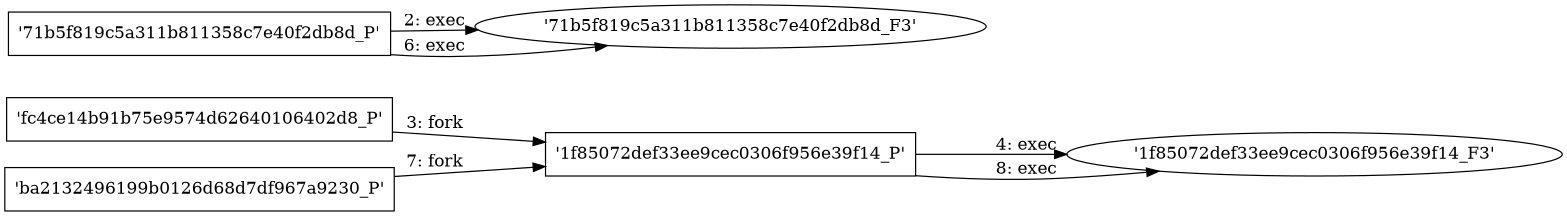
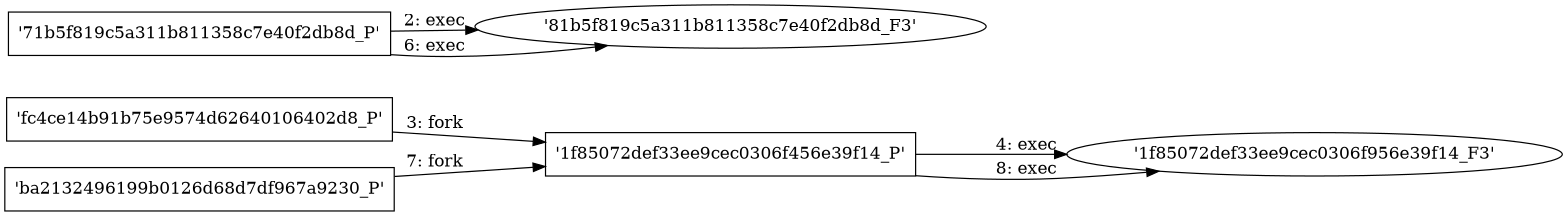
node "'71b5f819c5a311b811358c7e40f2db8d_F3'": label "'71b5f819c5a311b811358c7e40f2db8d_F3'" -> "'81b5f819c5a311b811358c7e40f2db8d_F3'"
node "'1f85072def33ee9cec0306f956e39f14_P'": label "'1f85072def33ee9cec0306f956e39f14_P'" -> "'1f85072def33ee9cec0306f456e39f14_P'"
